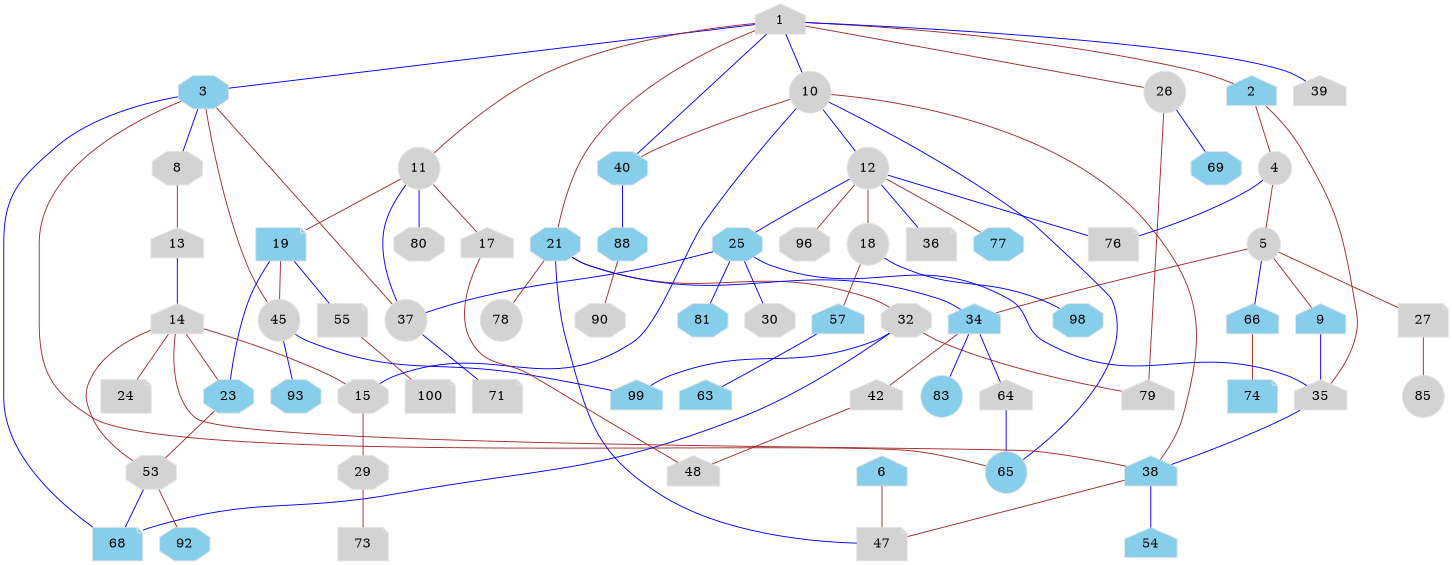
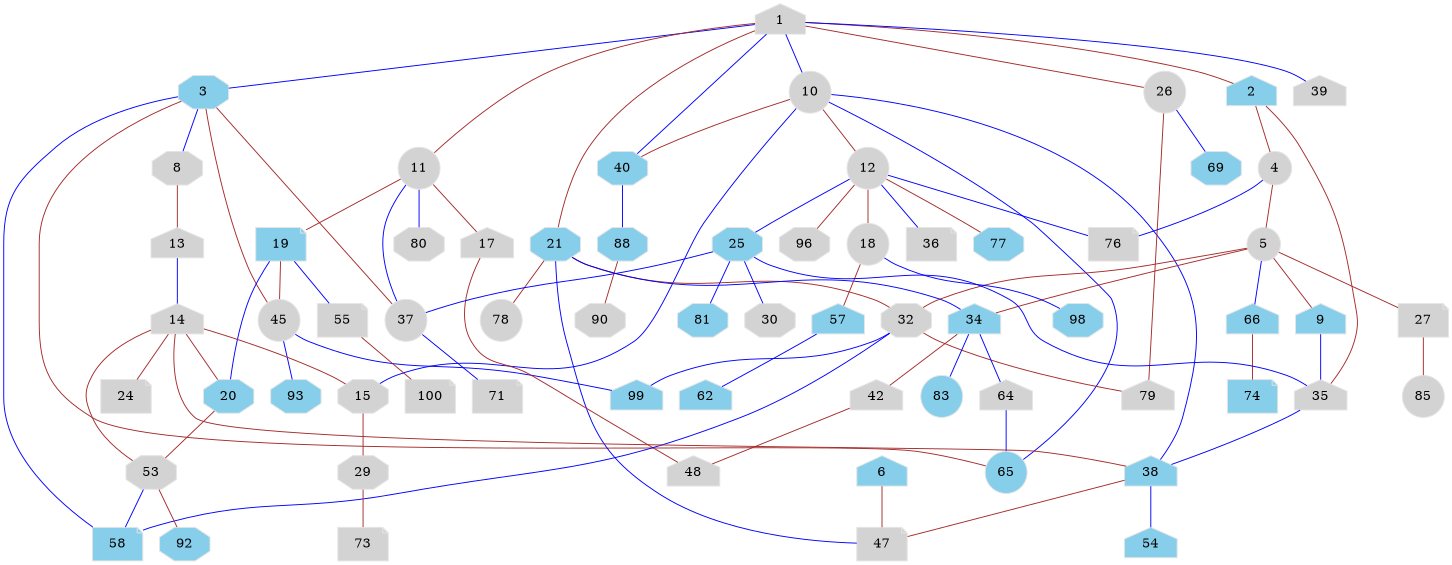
edge "10" -- "12": color blue -> brown
edge "10" -- "38": color brown -> blue
edge "5" -- "32": added
node "23": label "23" -> "20"
node "63": label "63" -> "62"
node "68": label "68" -> "58"
